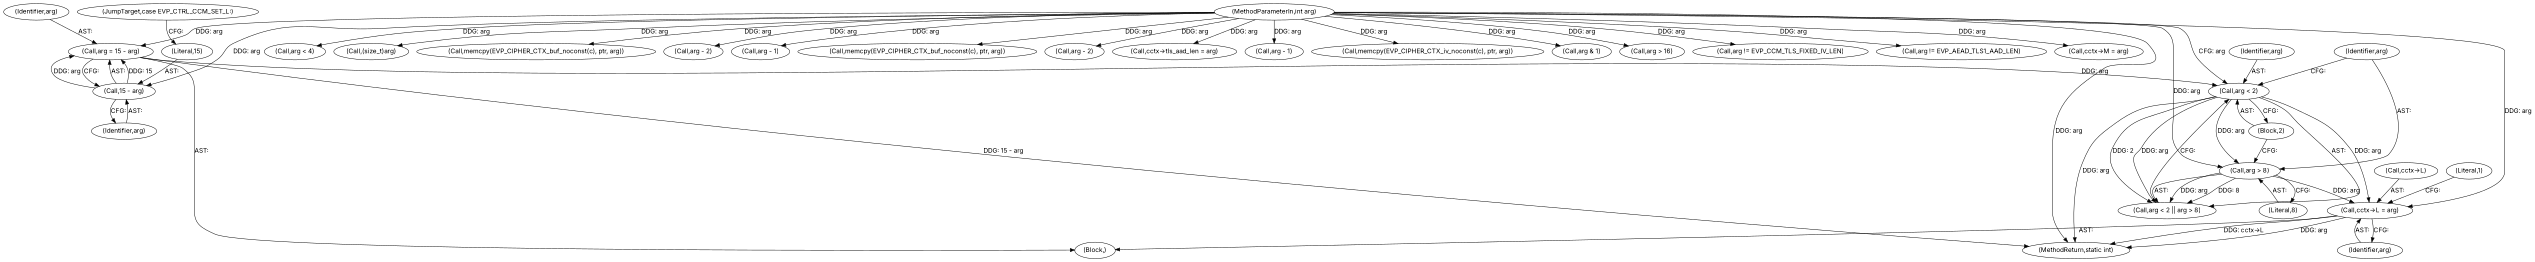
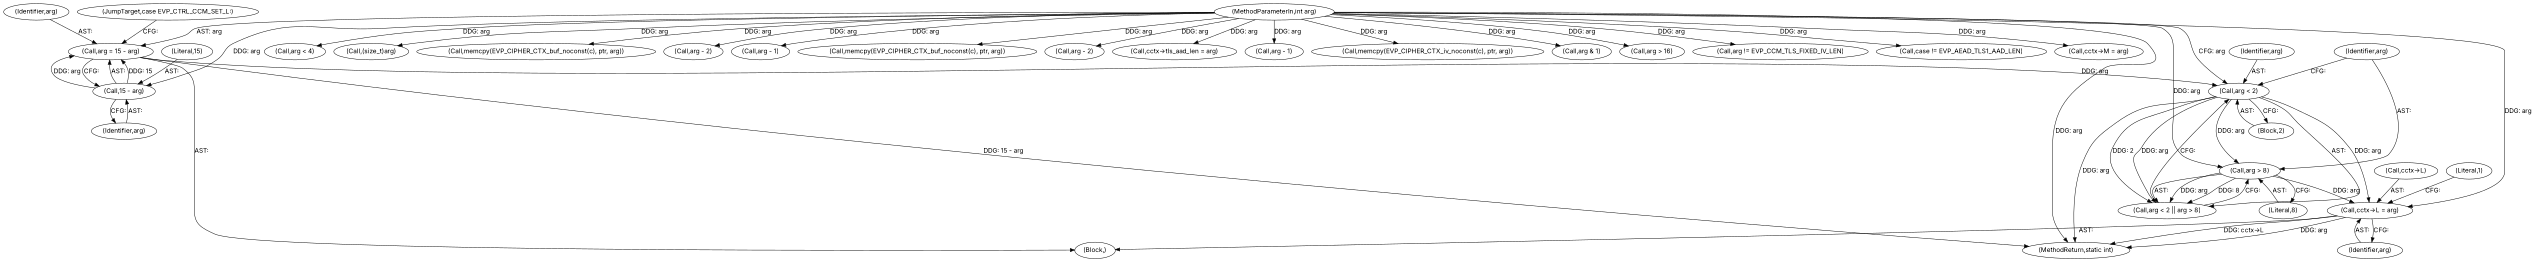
edge "(JumpTarget,case EVP_CTRL_CCM_SET_L:)" -> "(Literal,15)": now "(JumpTarget,case EVP_CTRL_CCM_SET_L:)" -> "(Call,arg = 15 - arg)"
edge "(MethodParameterIn,int arg)" -> "(Call,arg = 15 - arg)": label "DDG: arg" -> "AST: arg"
node "(Call,arg != EVP_AEAD_TLS1_AAD_LEN)": label "(Call,arg != EVP_AEAD_TLS1_AAD_LEN)" -> "(Call,case != EVP_AEAD_TLS1_AAD_LEN)"
edge "(Block,2)" -> "(Call,arg > 8)": now "(Call,arg < 2 || arg > 8)" -> "(Call,arg > 8)"
